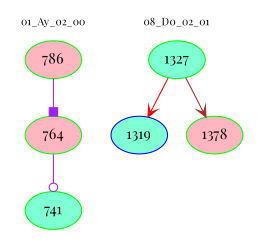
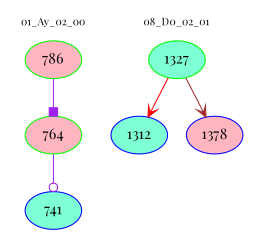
node "1319": label "1319" -> "1312"
node "1378": color green -> blue
node "741": color green -> blue
